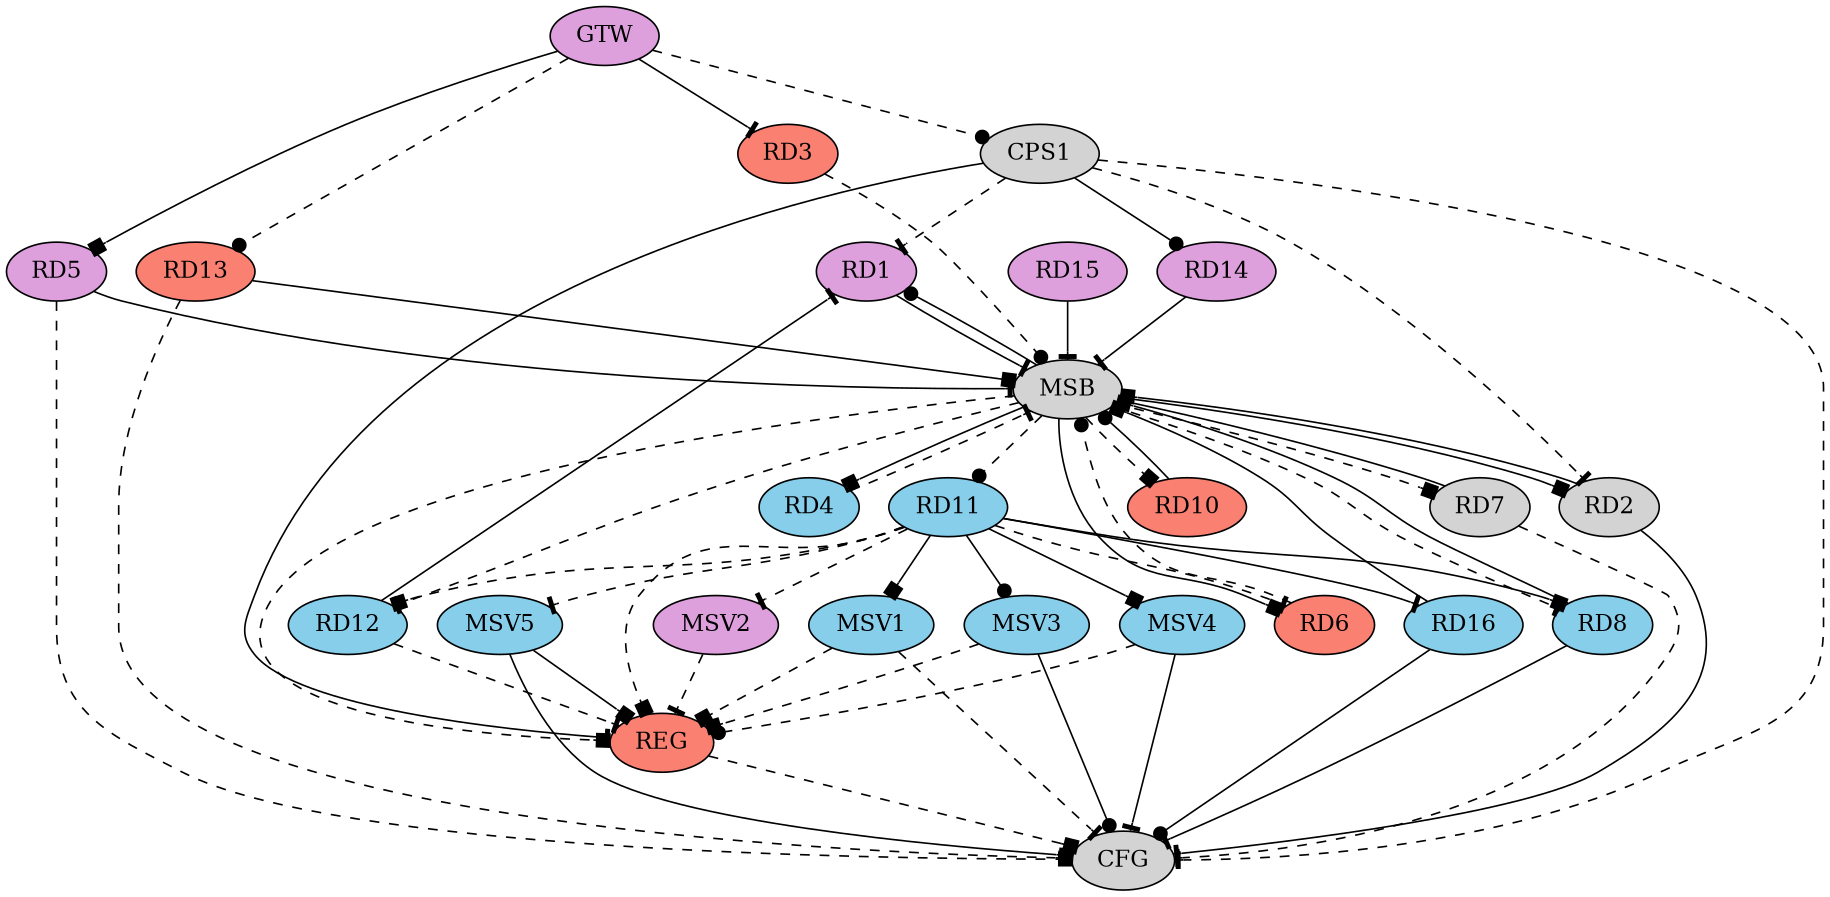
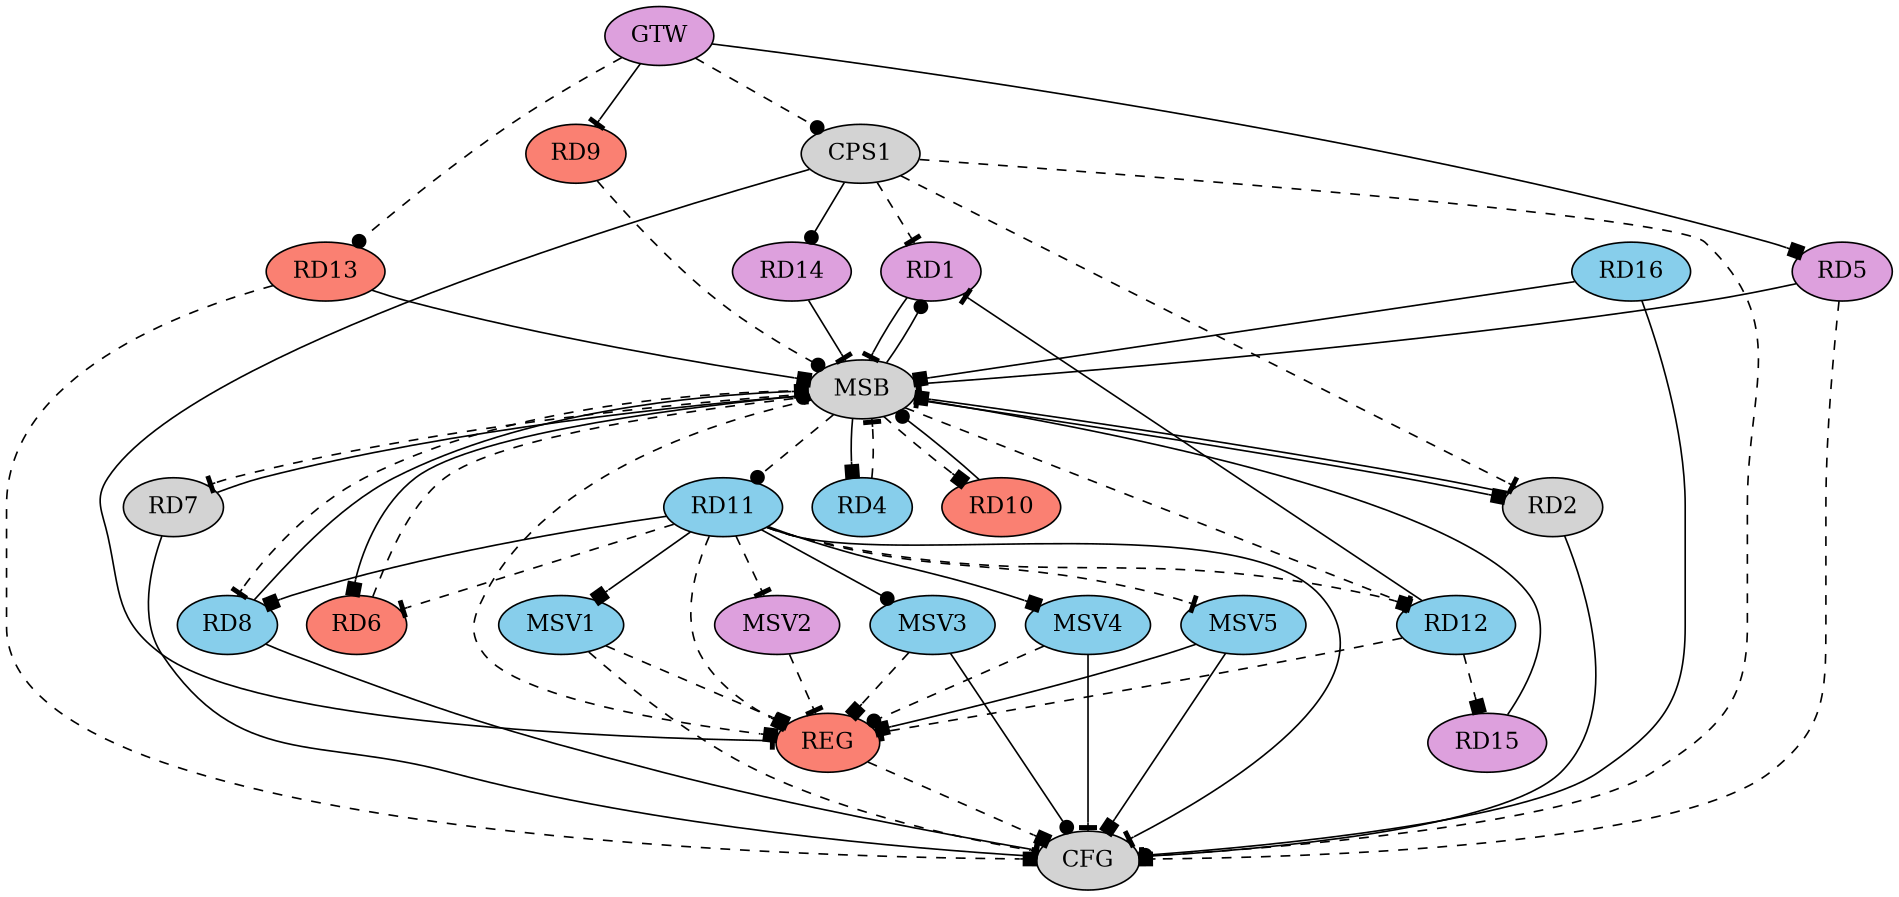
node "RD3": label "RD3" -> "RD9"
edge "MSB" -> "RD7": arrowhead box -> tee
edge "RD11" -> "RD16": now "RD11" -> "CFG"
edge "RD12" -> "RD15": added
edge "RD7" -> "CFG": style dashed -> solid
